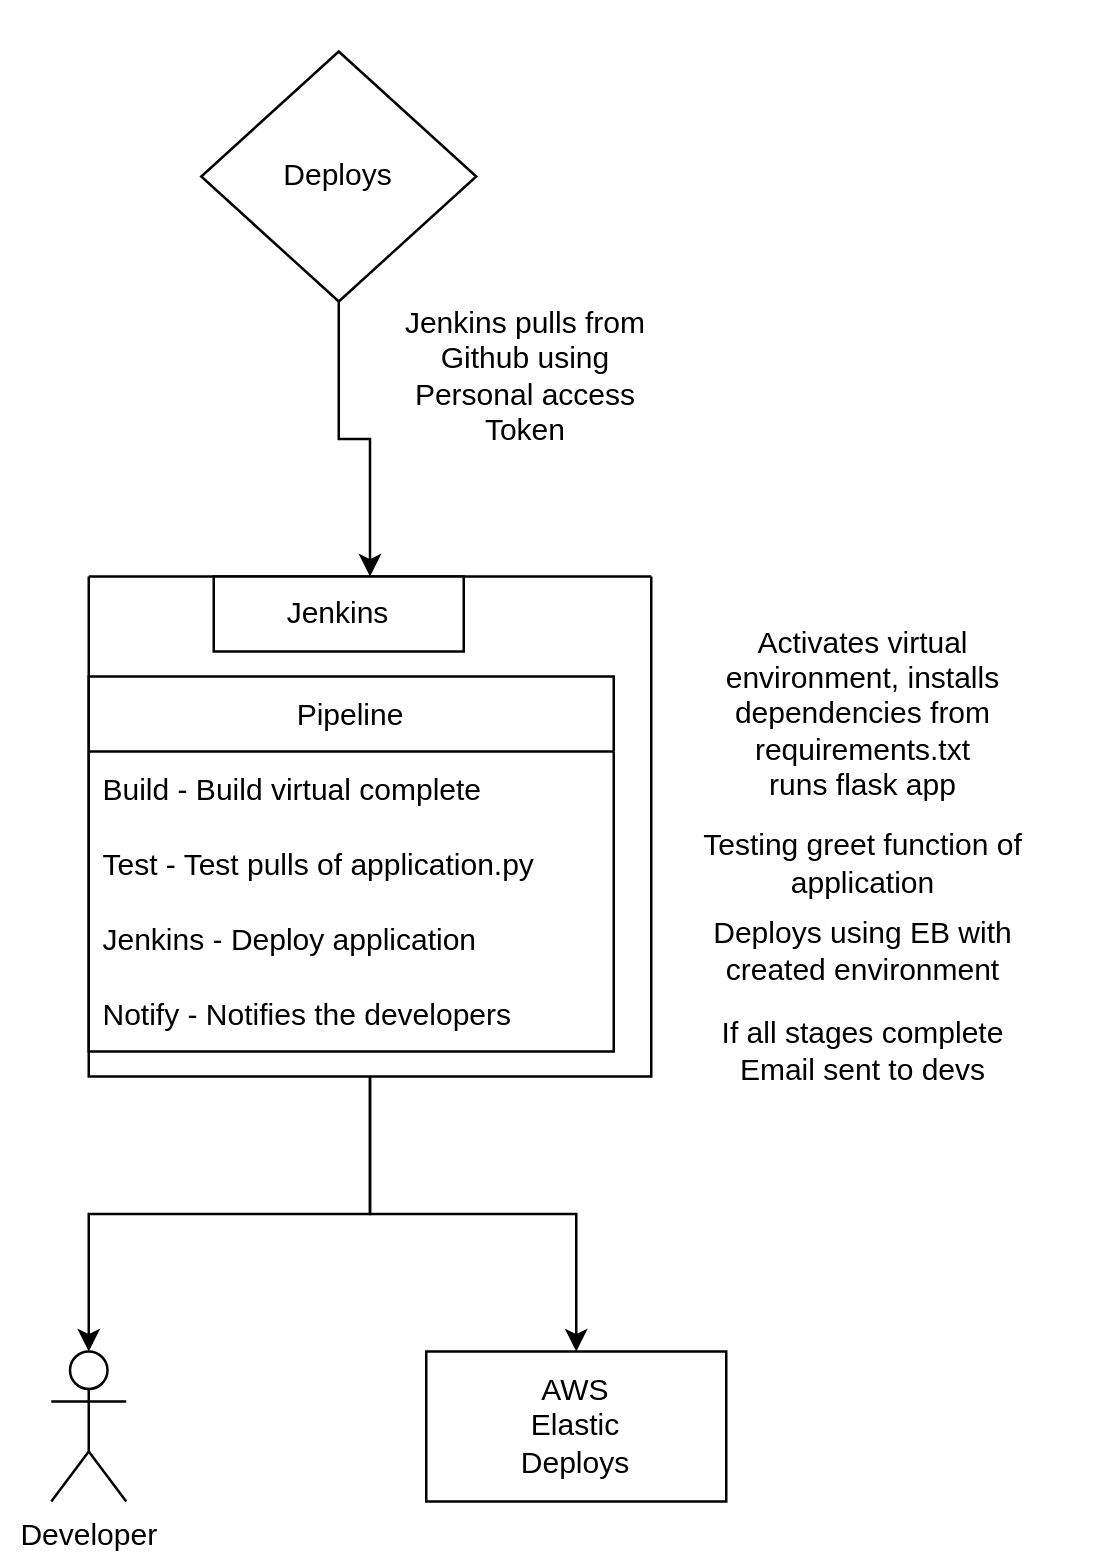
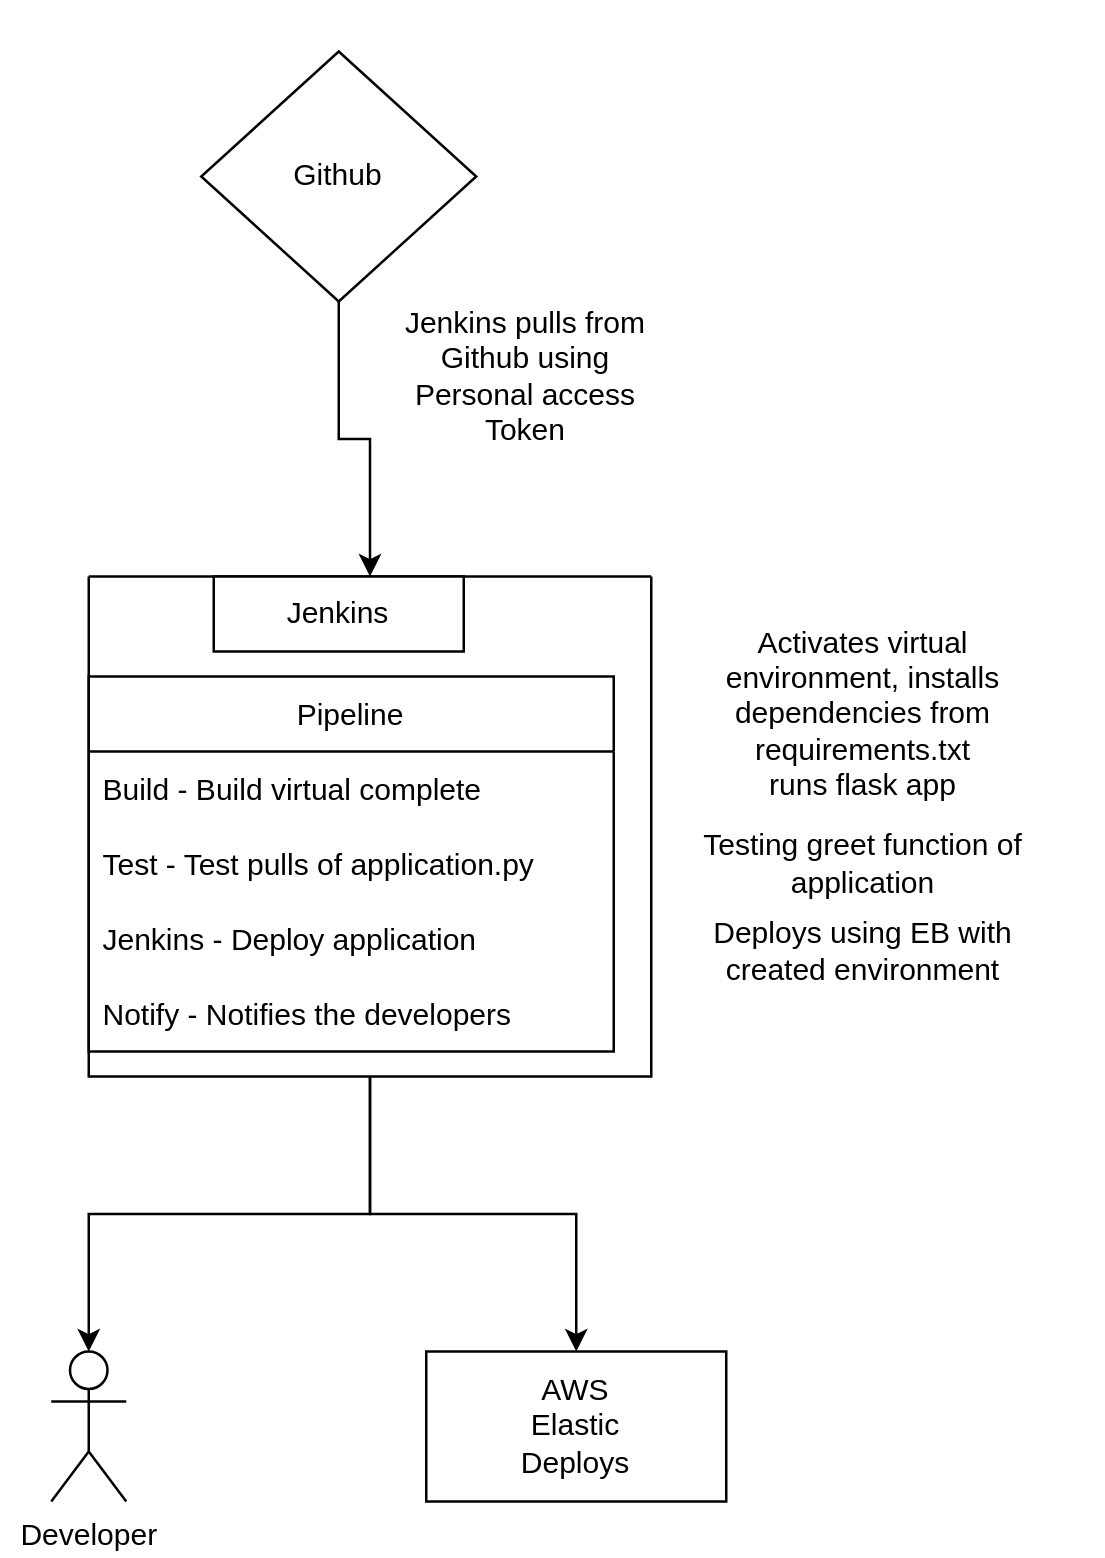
node "Deploys": label "Deploys" -> "Github"
node "If all stages complete Email sent to devs": removed
